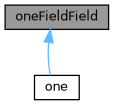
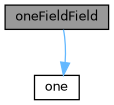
edge "one" -> "oneFieldField": reversed
